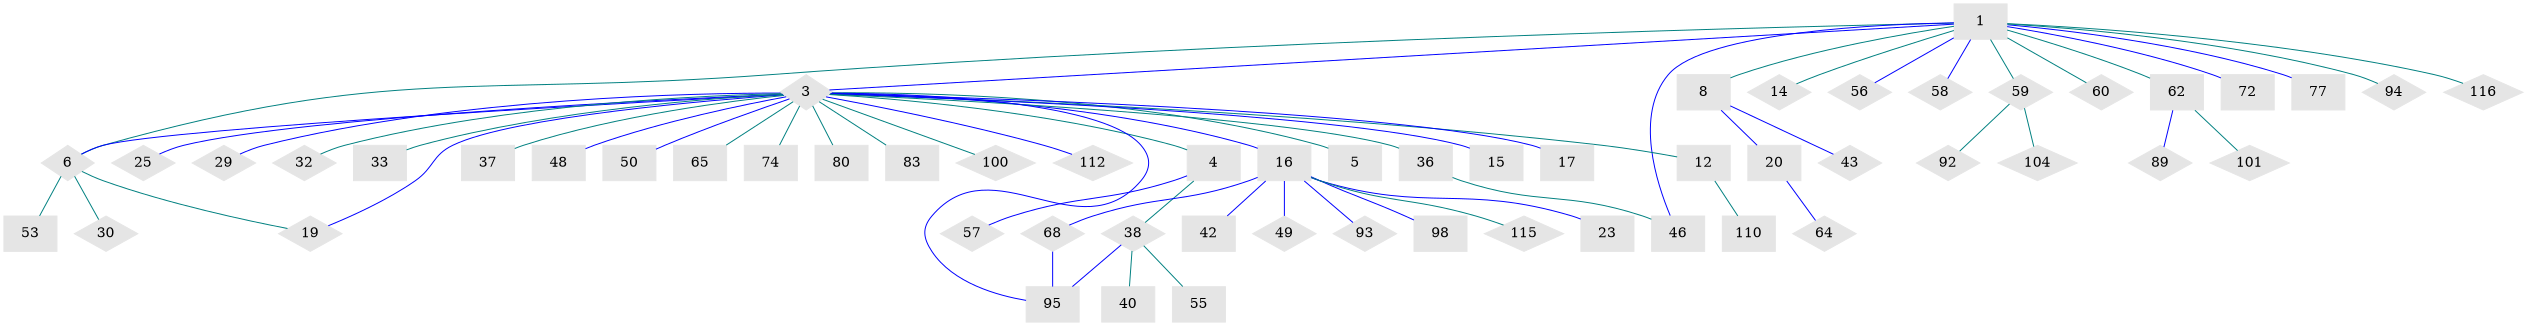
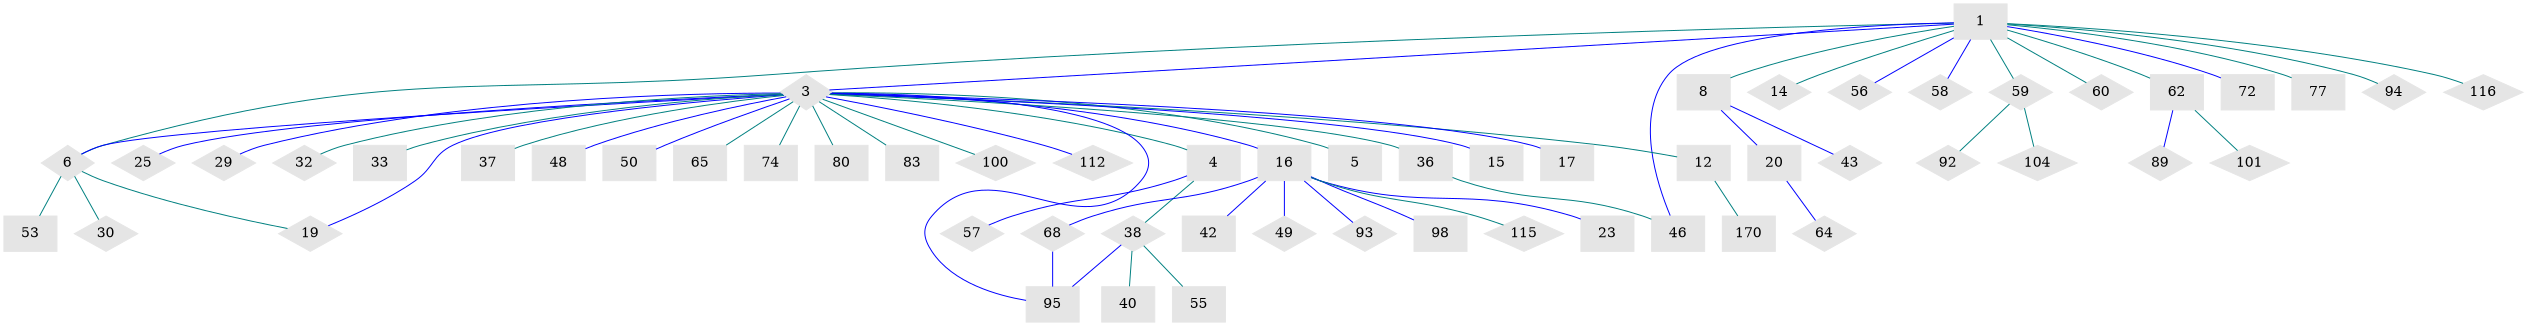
edge "1" -- "77": color blue -> teal
node "110": label "110" -> "170"
